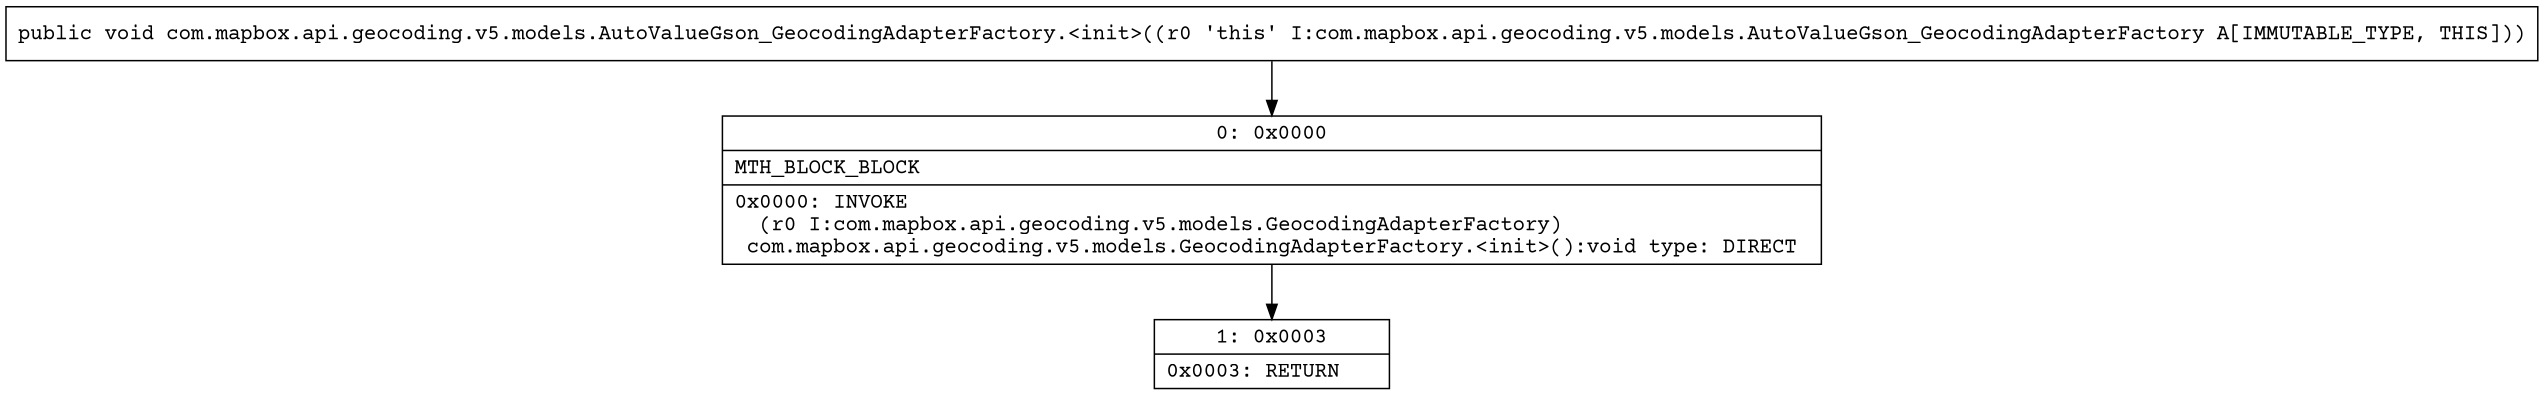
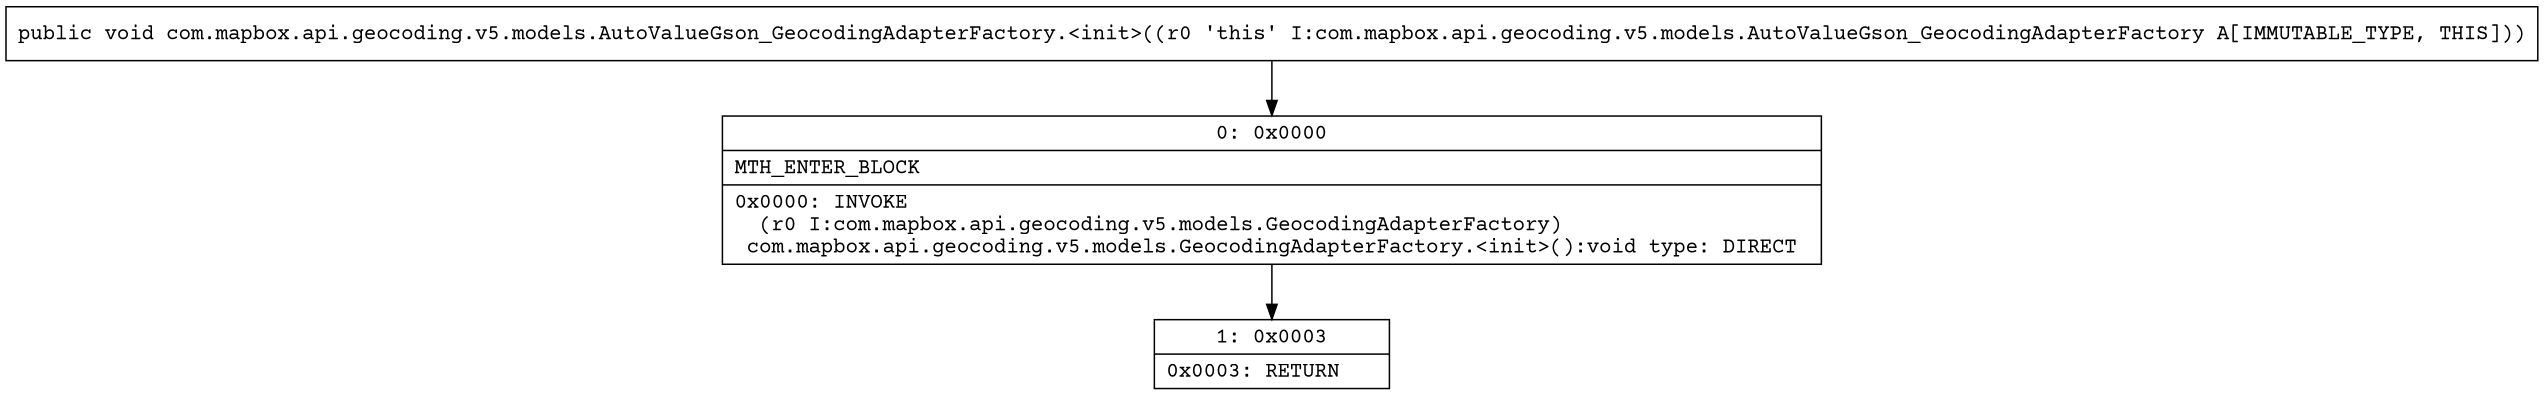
node "0: 0x0000": text "MTH_BLOCK_BLOCK" -> "MTH_ENTER_BLOCK"
